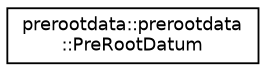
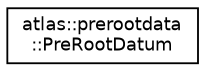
node "prerootdata::prerootdata ::PreRootDatum": label "prerootdata::prerootdata ::PreRootDatum" -> "atlas::prerootdata ::PreRootDatum"
